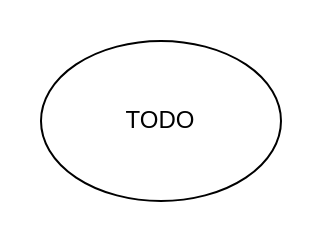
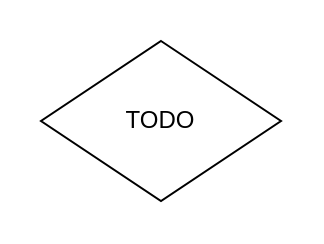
node "TODO": shape ellipse -> diamond
